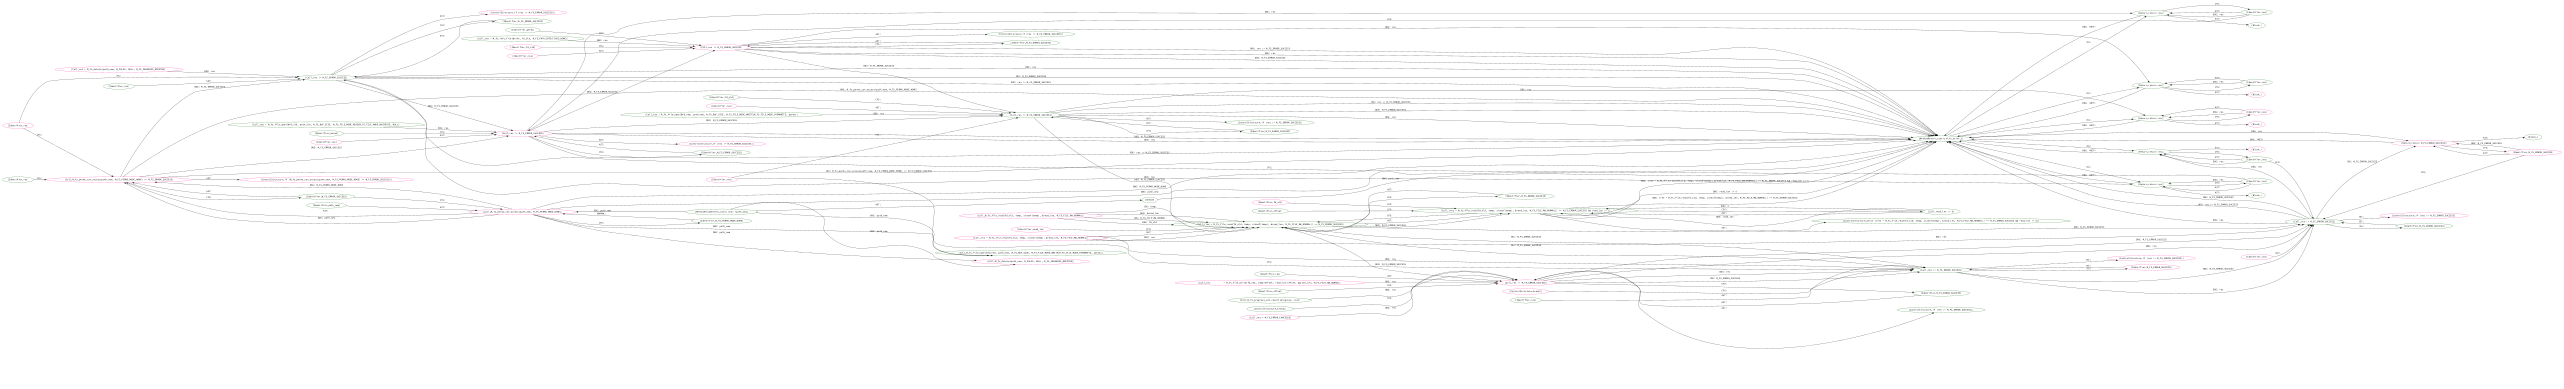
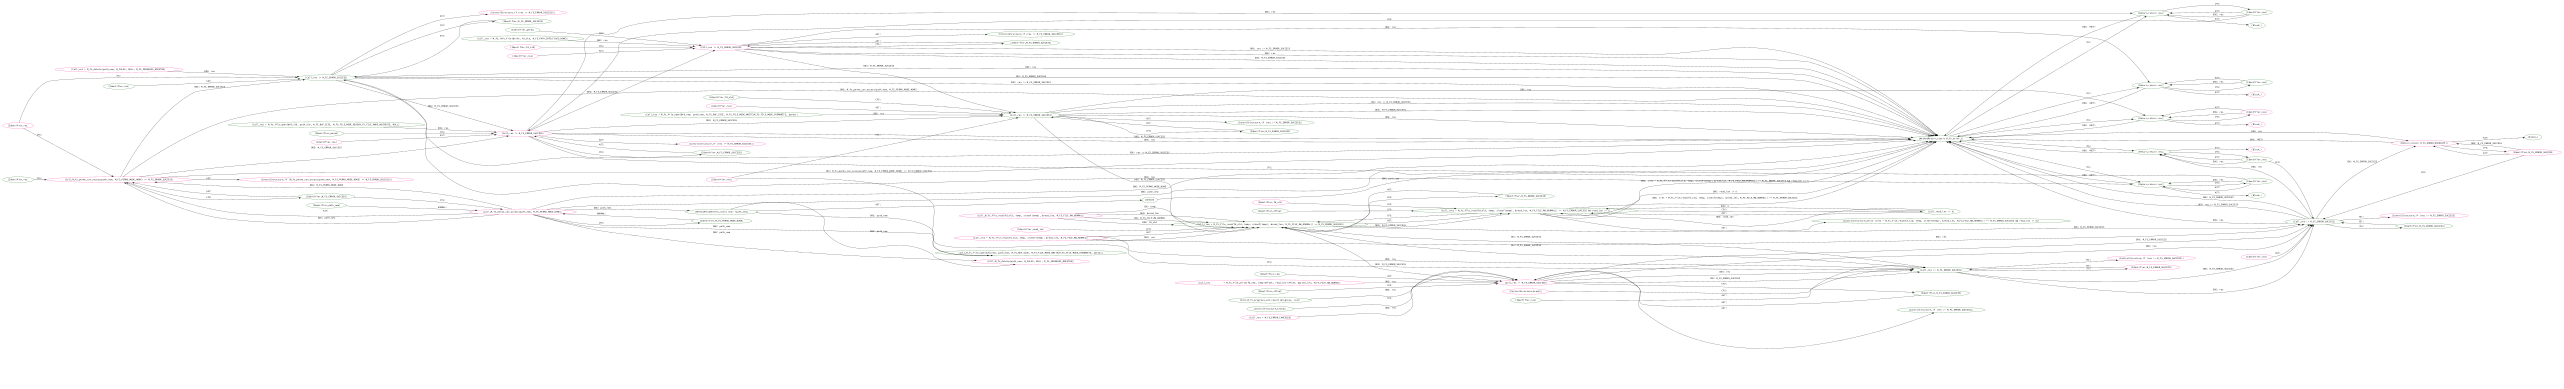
node "(Return,return M_FS_ERROR_SUCCESS;)": label "(Return,return M_FS_ERROR_SUCCESS;)" -> "(Return,return M_FS_ERROR_NOCREATE;)"
edge "(Identifier,path_new)" -> "(Call,M_fs_perms_can_access(path_new, M_FS_PERMS_MODE_NONE))": label "AST: " -> "NORMAL: "
edge "(MethodParameterIn,const char *path_new)" -> "(Call,M_fs_perms_can_access(path_new, M_FS_PERMS_MODE_NONE))": reversed
